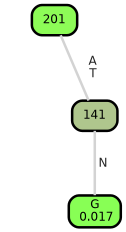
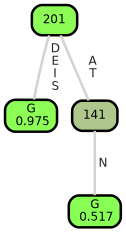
node "G 0.975": added
node "G 0.017": label "G 0.017" -> "G 0.517"
